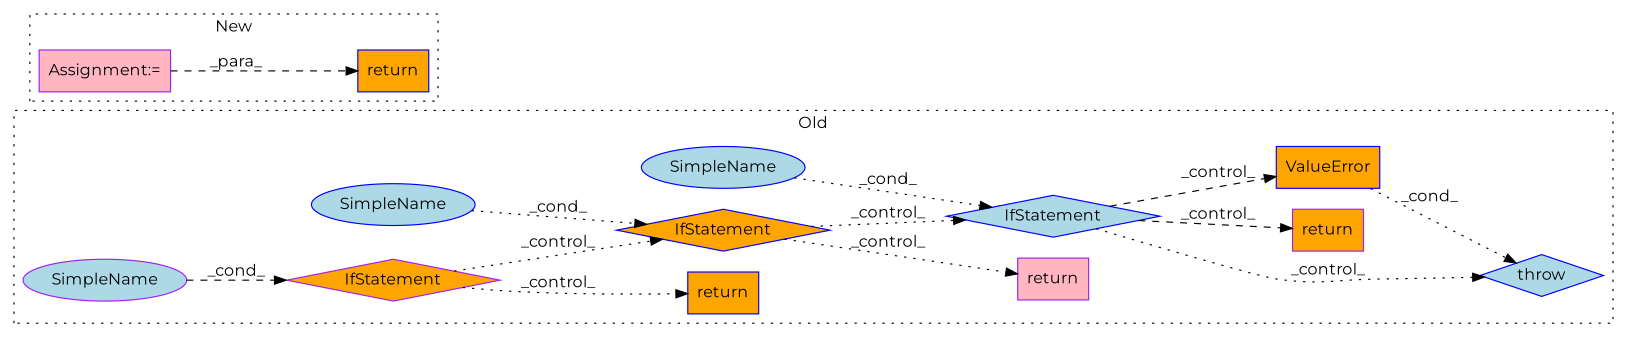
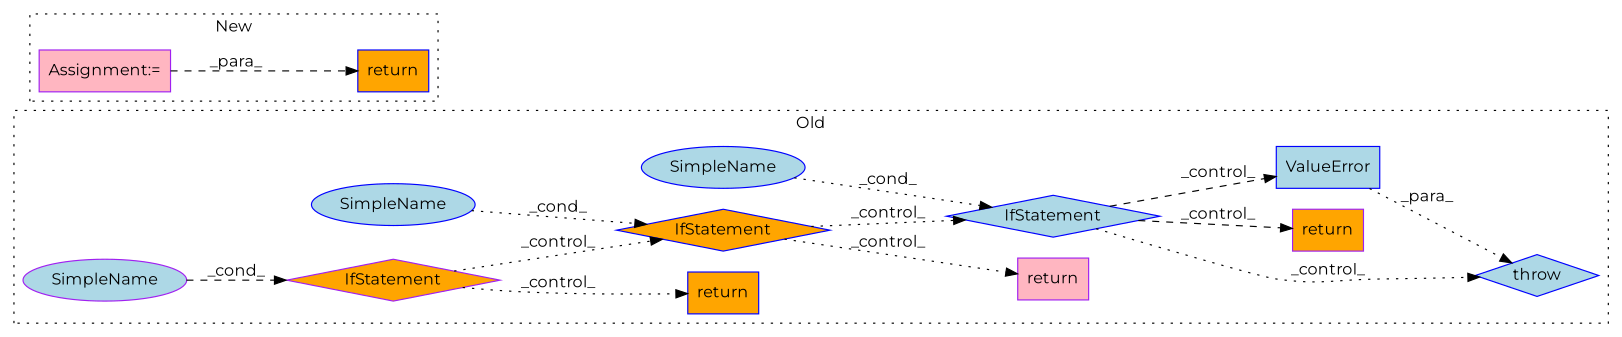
node "ValueError": fillcolor orange -> lightblue
edge "ValueError" -> "throw": label "_cond_" -> "_para_"
